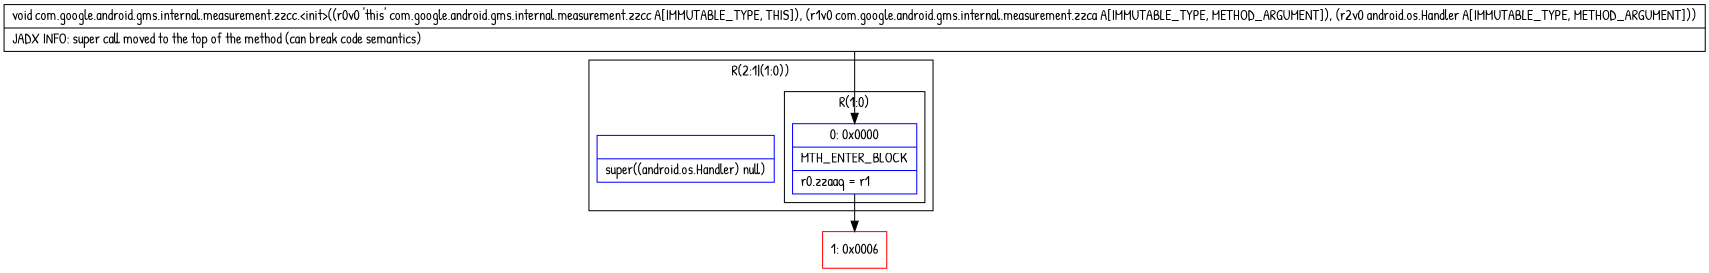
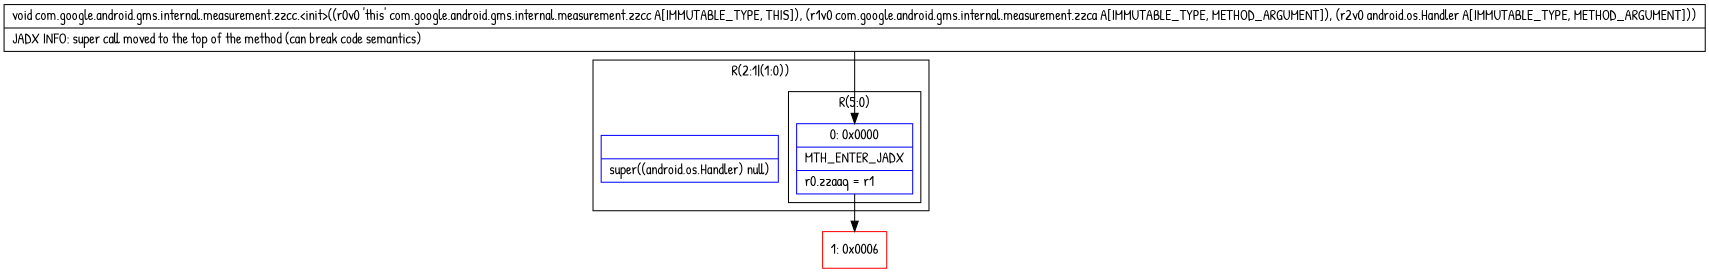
cluster "R(1:0)": label "R(1:0)" -> "R(5:0)"
node "0: 0x0000": text "MTH_ENTER_BLOCK" -> "MTH_ENTER_JADX"
